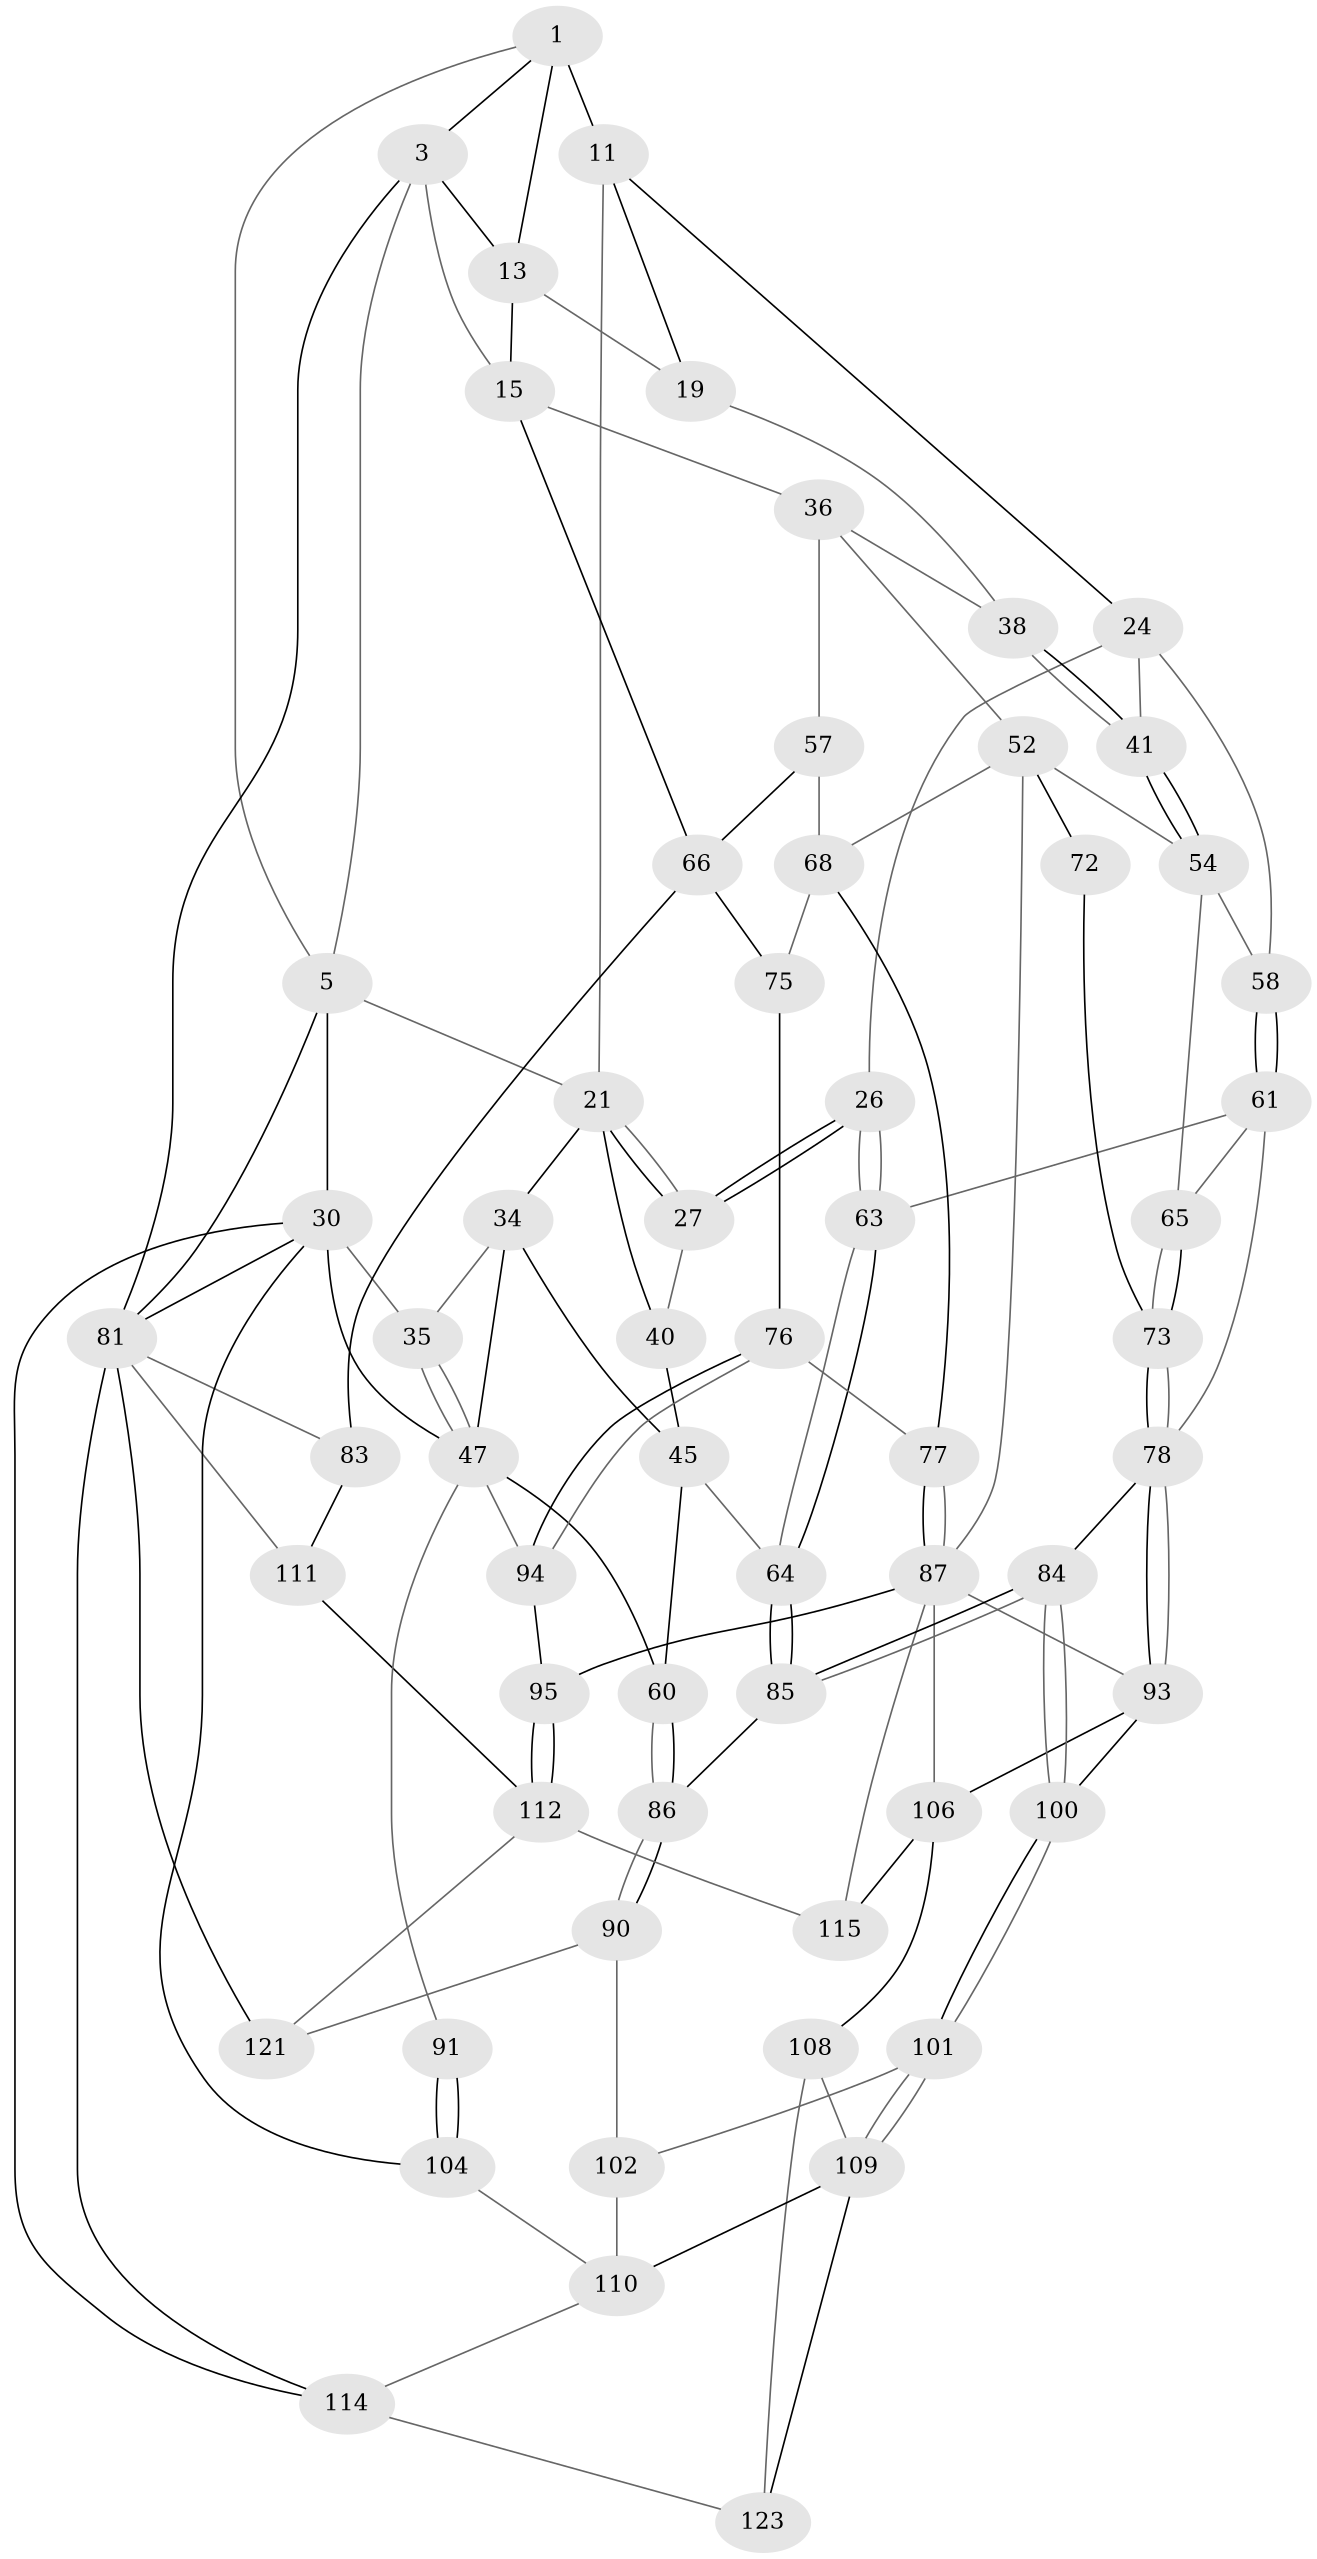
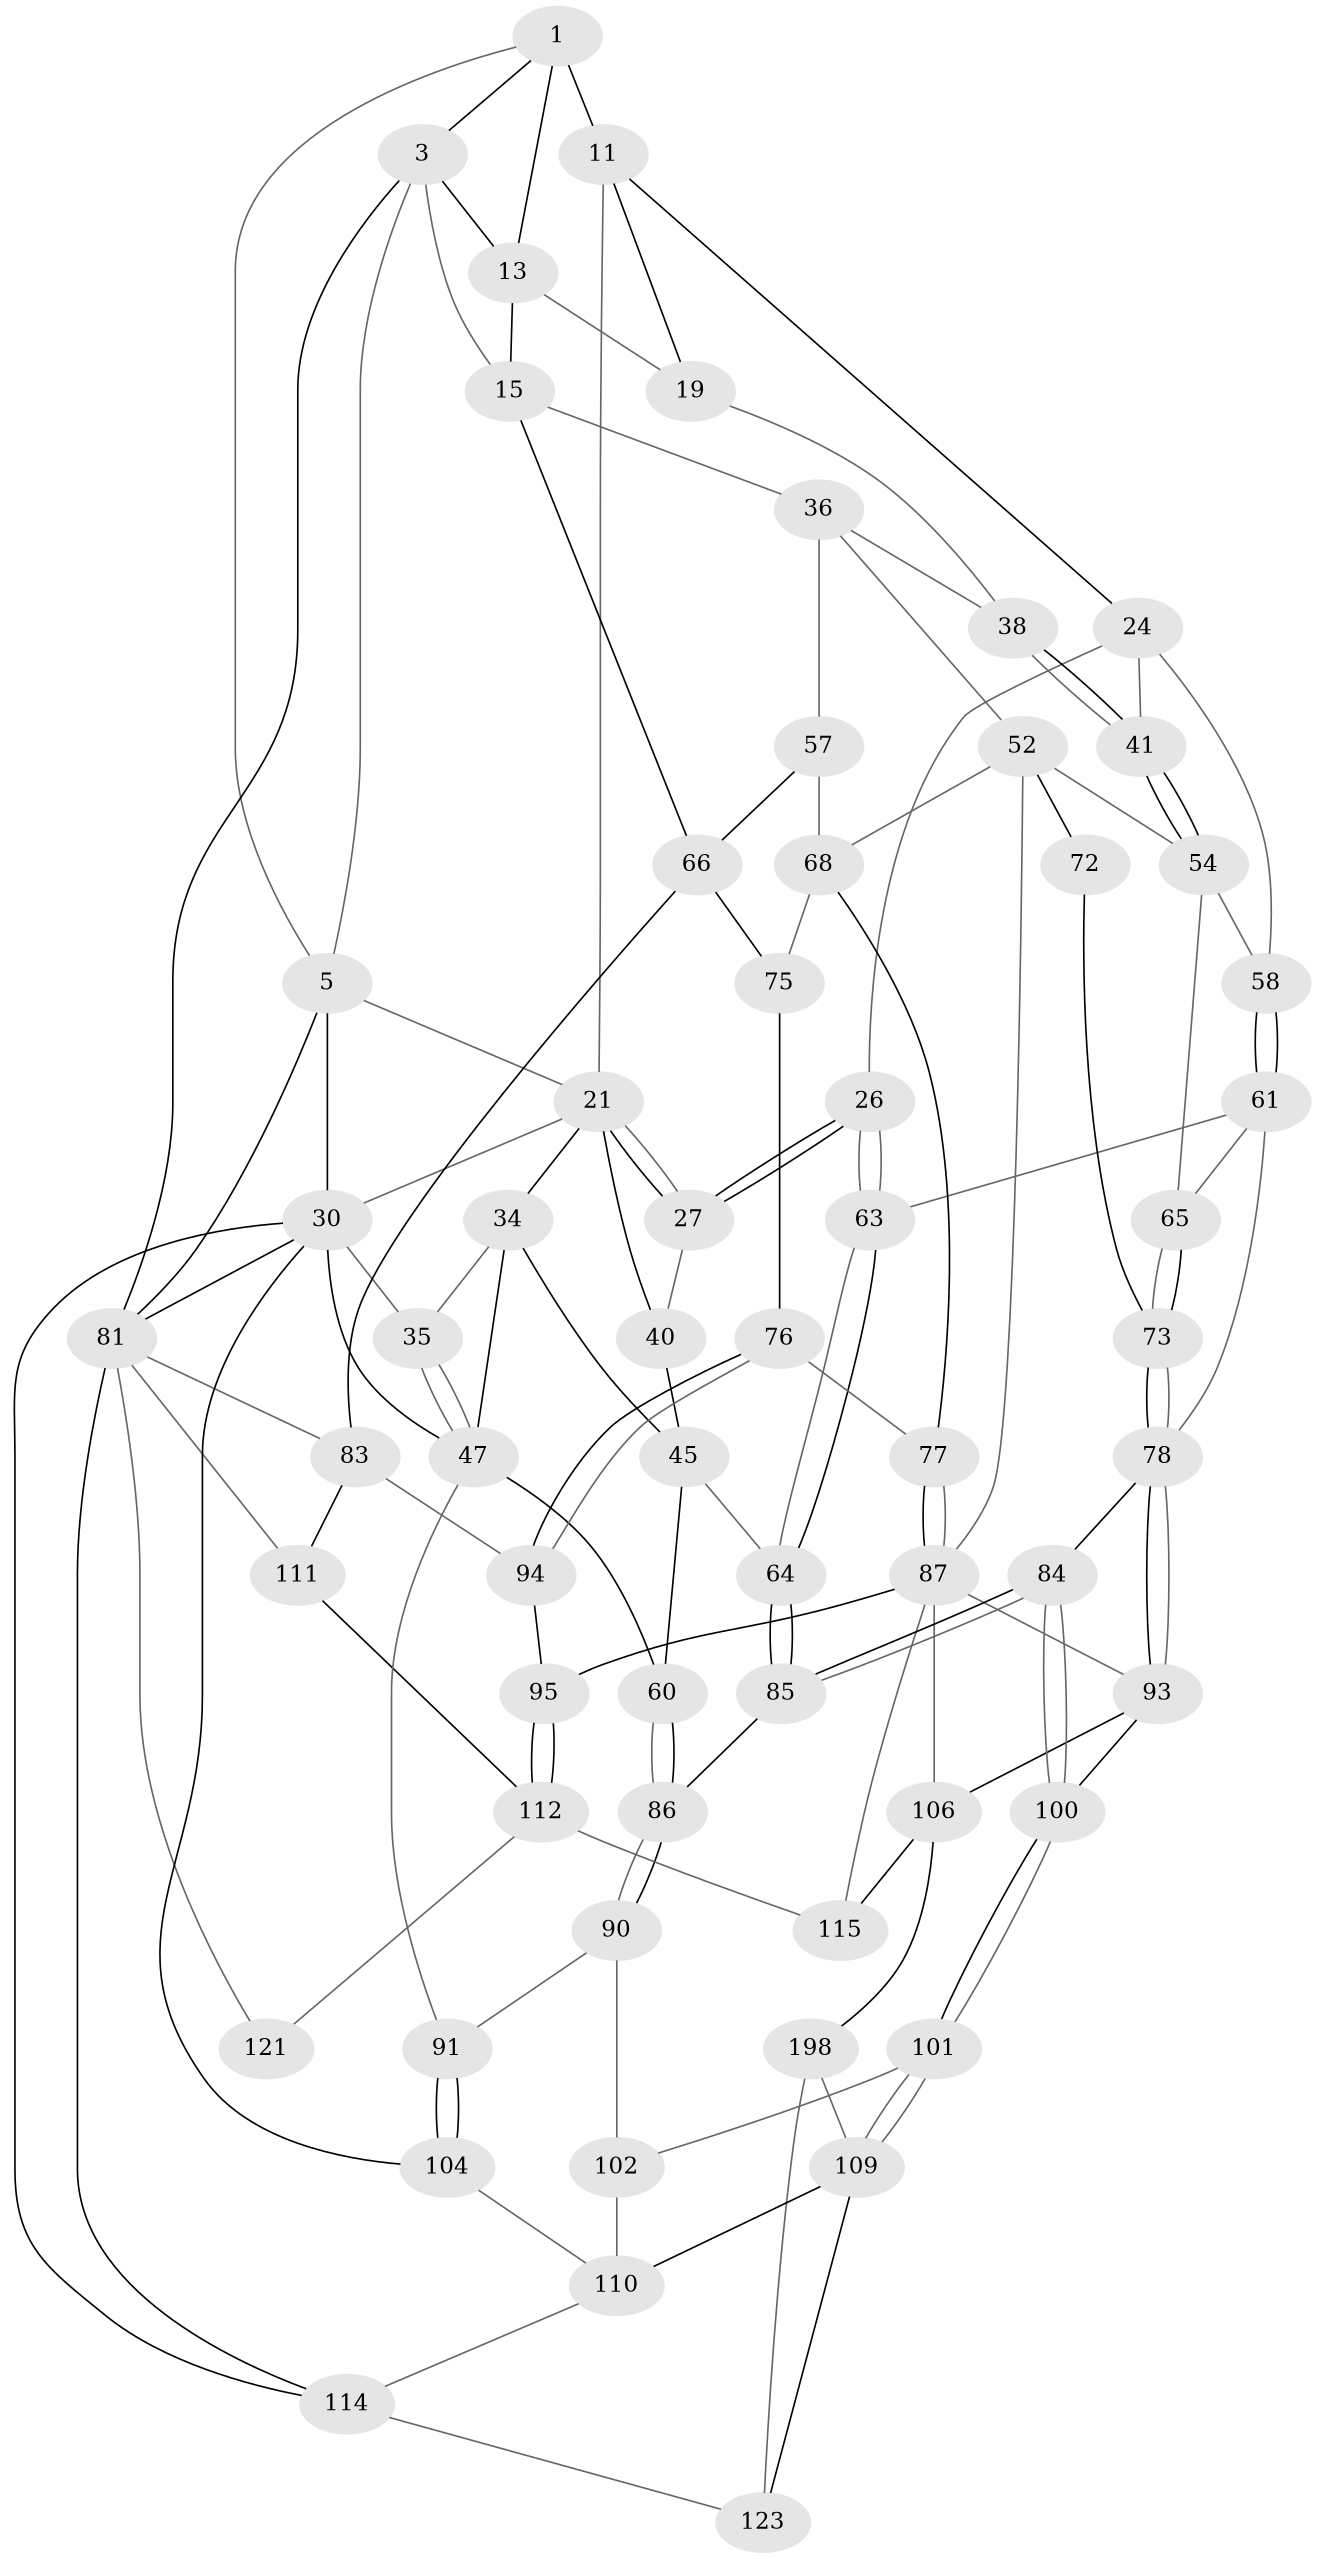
edge "21" -- "30": added
edge "47" -- "94": now "83" -- "94"
edge "81" -- "121": color black -> gray40
edge "90" -- "121": now "90" -- "91"
node "108": label "108" -> "198"
